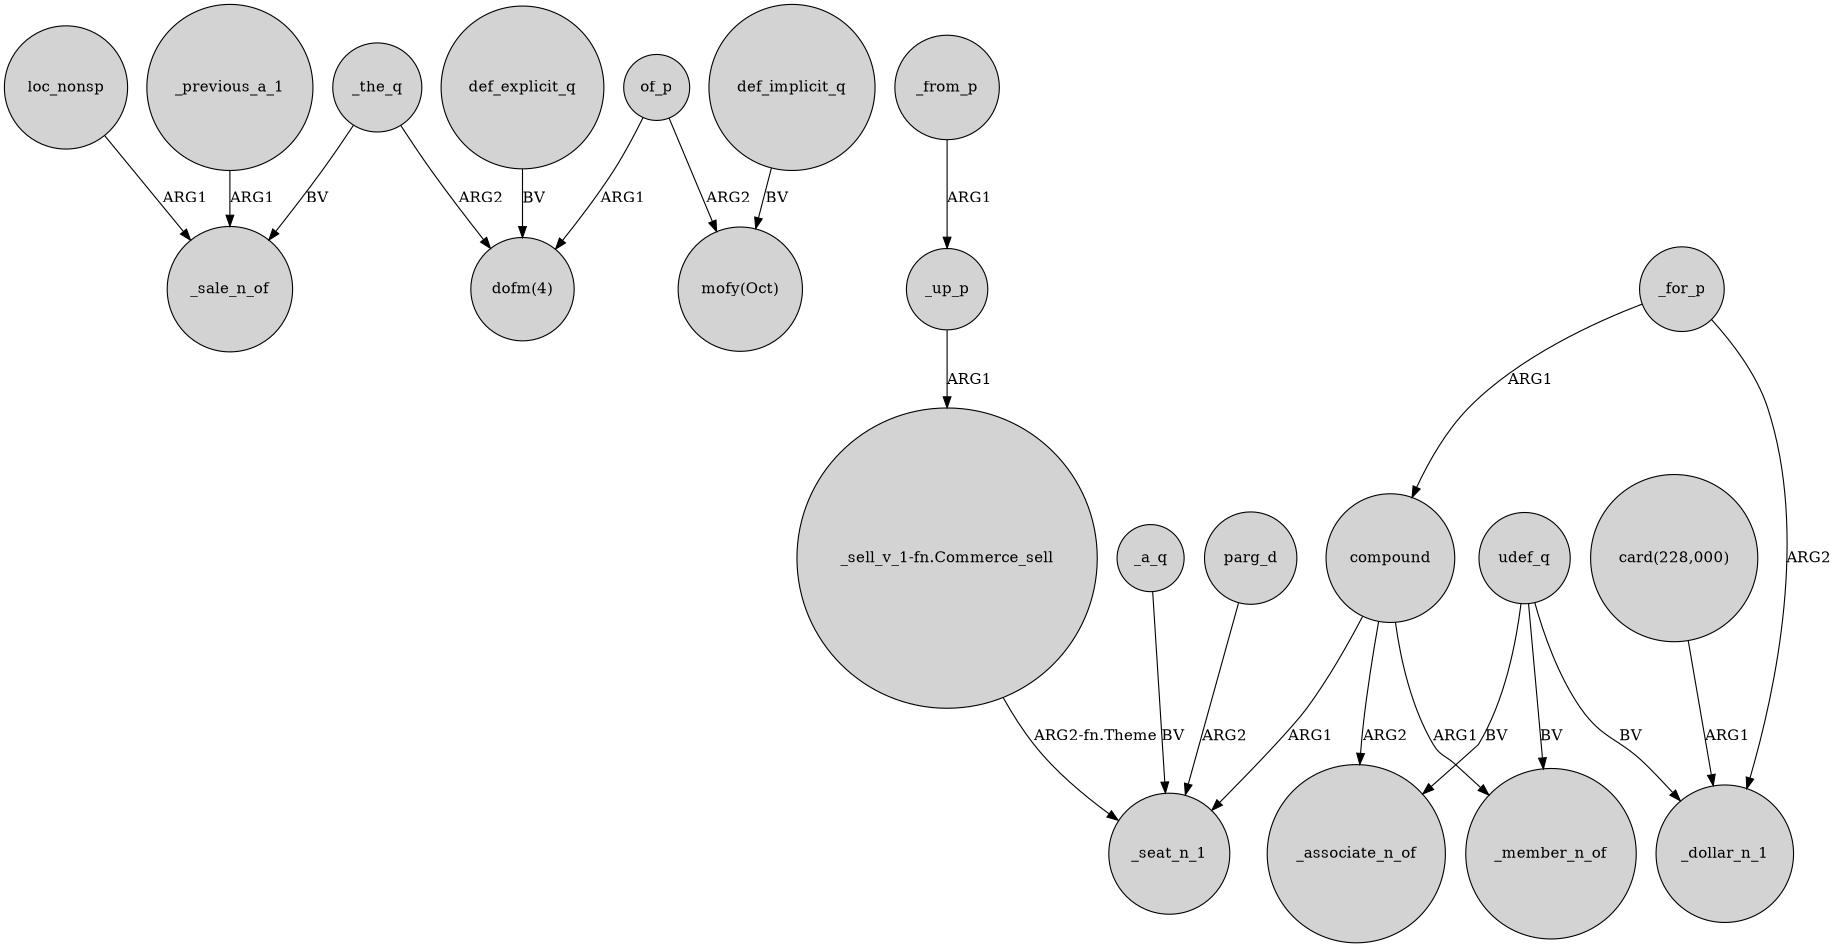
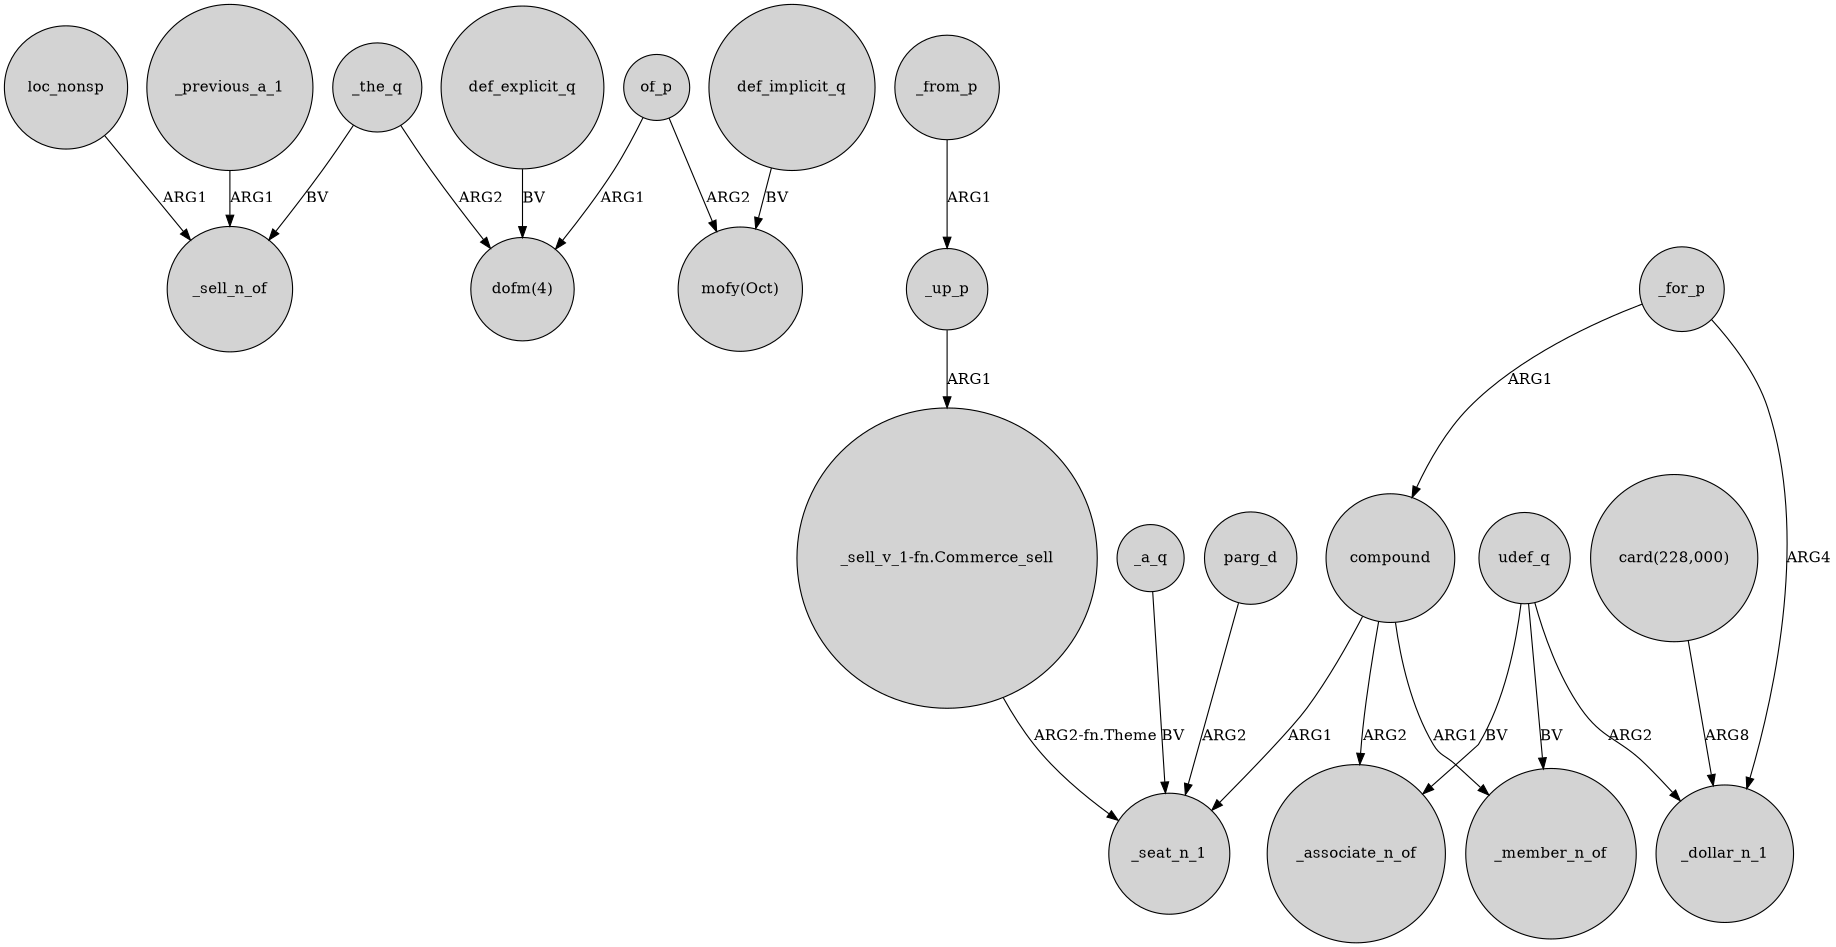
node "_sale_n_of": label "_sale_n_of" -> "_sell_n_of"
edge "_for_p" -> "_dollar_n_1": label "ARG2" -> "ARG4"
edge "udef_q" -> "_dollar_n_1": label "BV" -> "ARG2"
edge "card(228,000)" -> "_dollar_n_1": label "ARG1" -> "ARG8"
